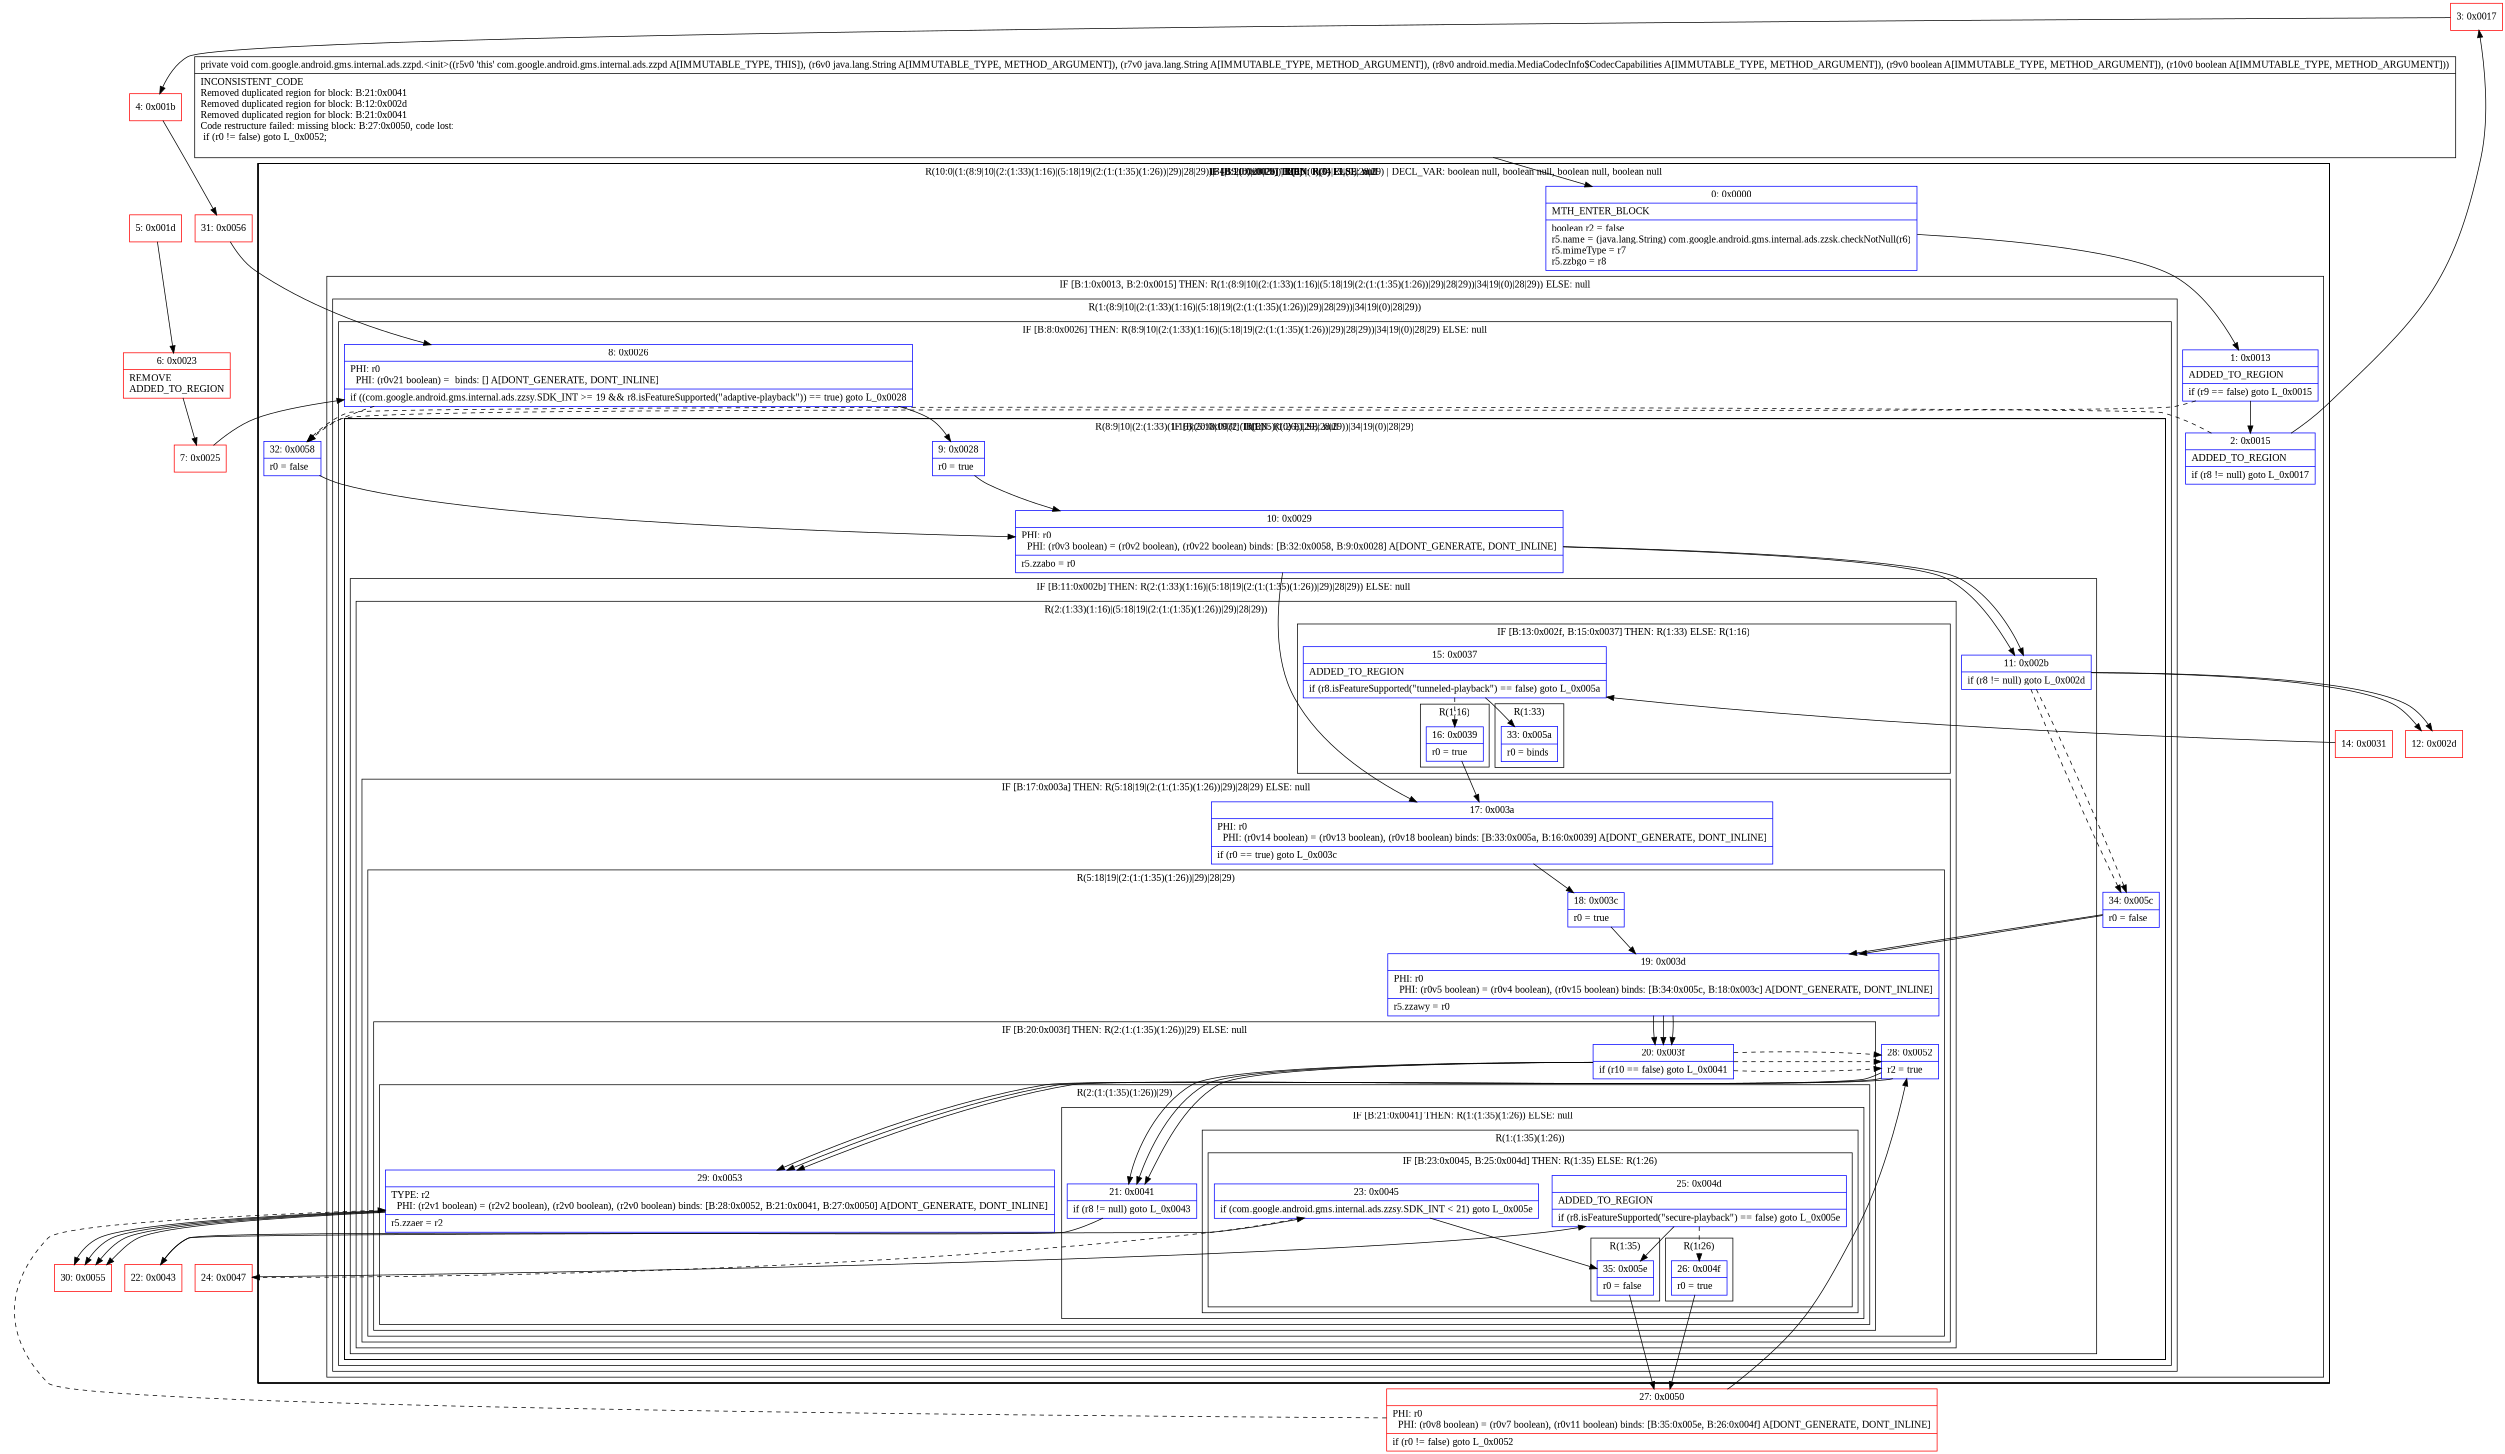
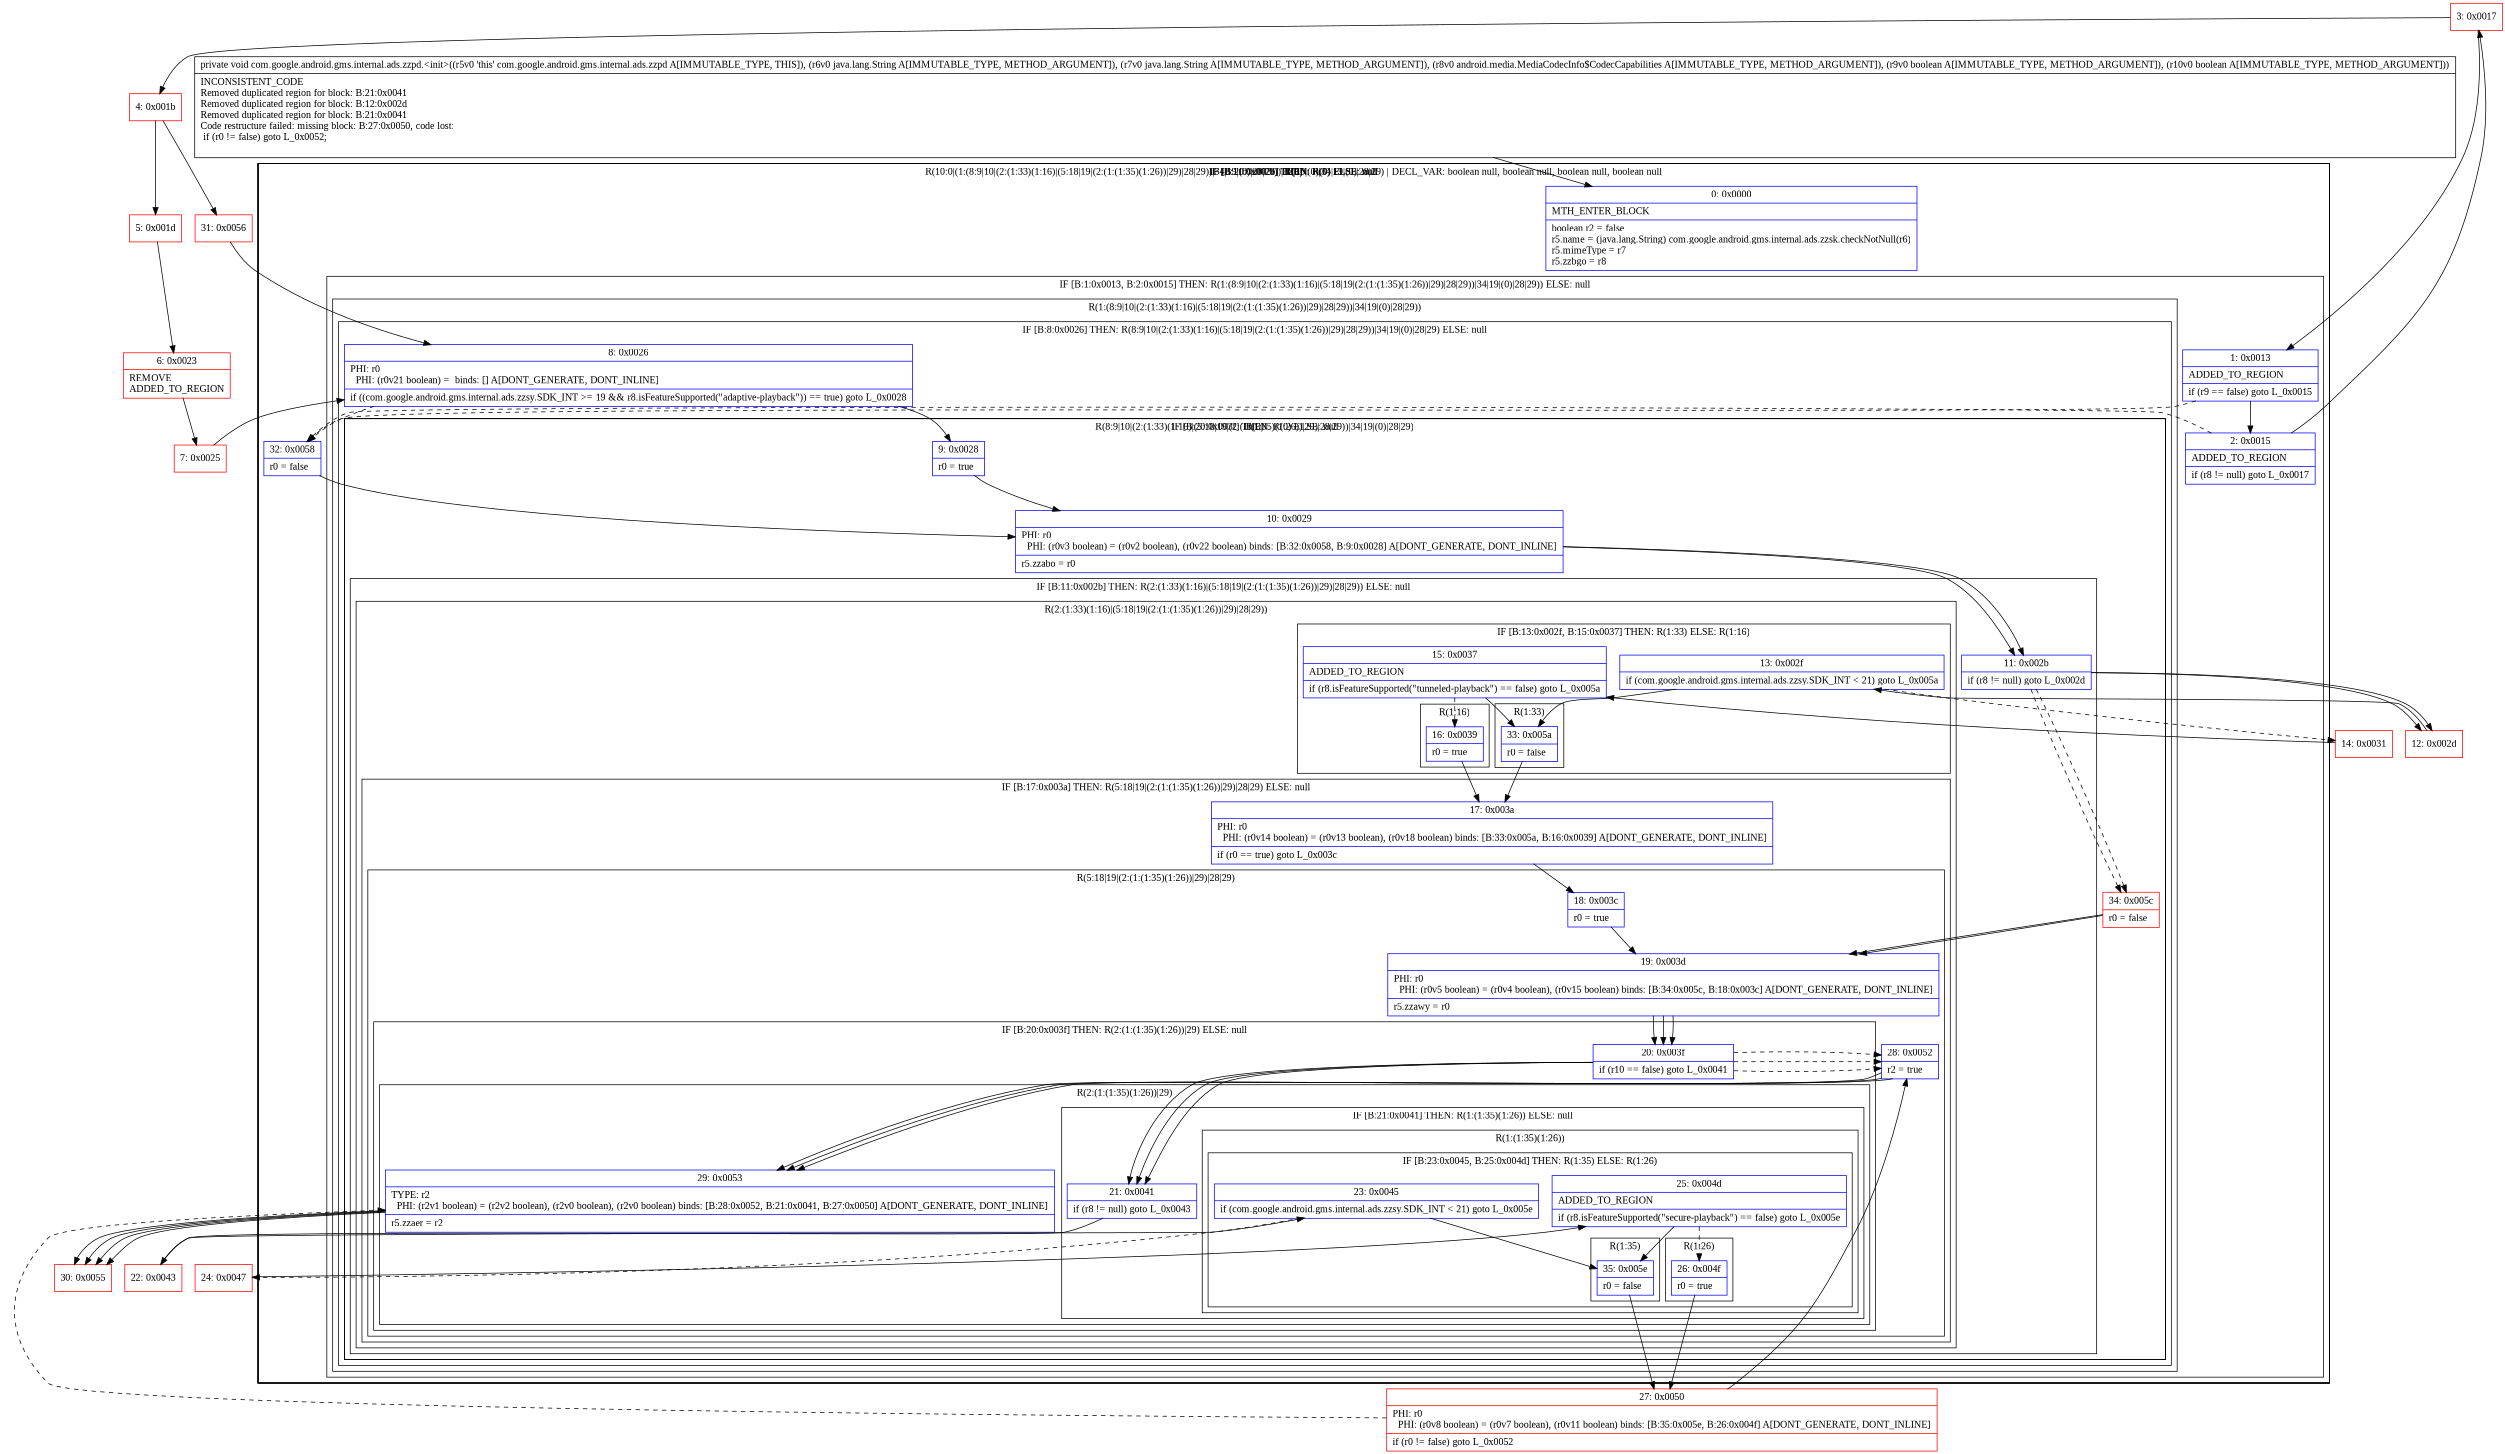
edge "4: 0x001b" -> "5: 0x001d": added
edge "0: 0x0000" -> "1: 0x0013": now "3: 0x0017" -> "1: 0x0013"
node "13: 0x002f": added
edge "10: 0x0029" -> "17: 0x003a": now "33: 0x005a" -> "17: 0x003a"
node "33: 0x005a": text "r0 = binds" -> "r0 = false"
node "34: 0x005c": color blue -> red
